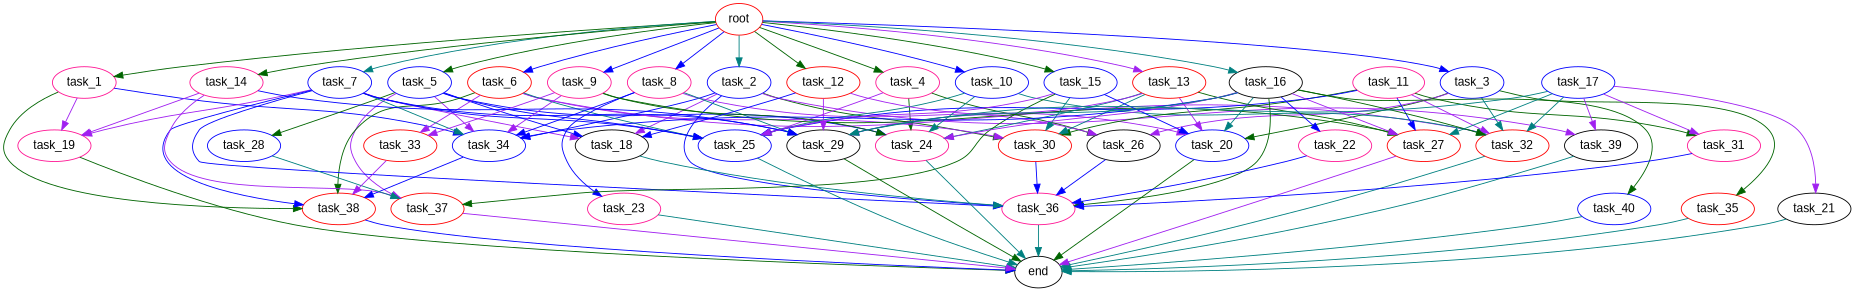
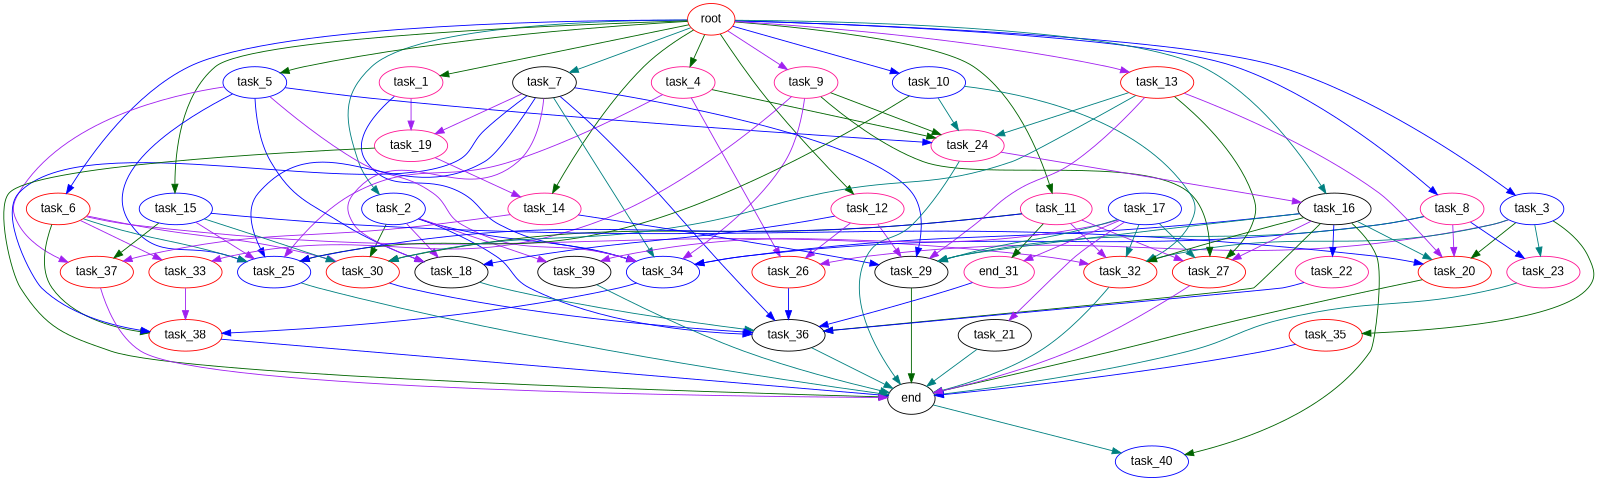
edge "root" -> "task_9": color blue -> purple
edge "root" -> "task_11": added
node "task_7": color blue -> black
node "task_12": color red -> deeppink
edge "task_11" -> "task_27": color blue -> purple
edge "task_14" -> "task_19": reversed
edge "task_10" -> "task_25": color teal -> darkgreen
edge "task_4" -> "task_26": color darkgreen -> purple
edge "task_16" -> "task_24": reversed
node "task_28": removed
node "task_26": color black -> red
node "task_20": color blue -> red
node "task_31": label "task_31" -> "end_31"
edge "task_1" -> "task_38": removed
node "task_36": color deeppink -> black
edge "task_3" -> "task_23": added
edge "task_40" -> "end": reversed
edge "task_35" -> "end": color teal -> blue
